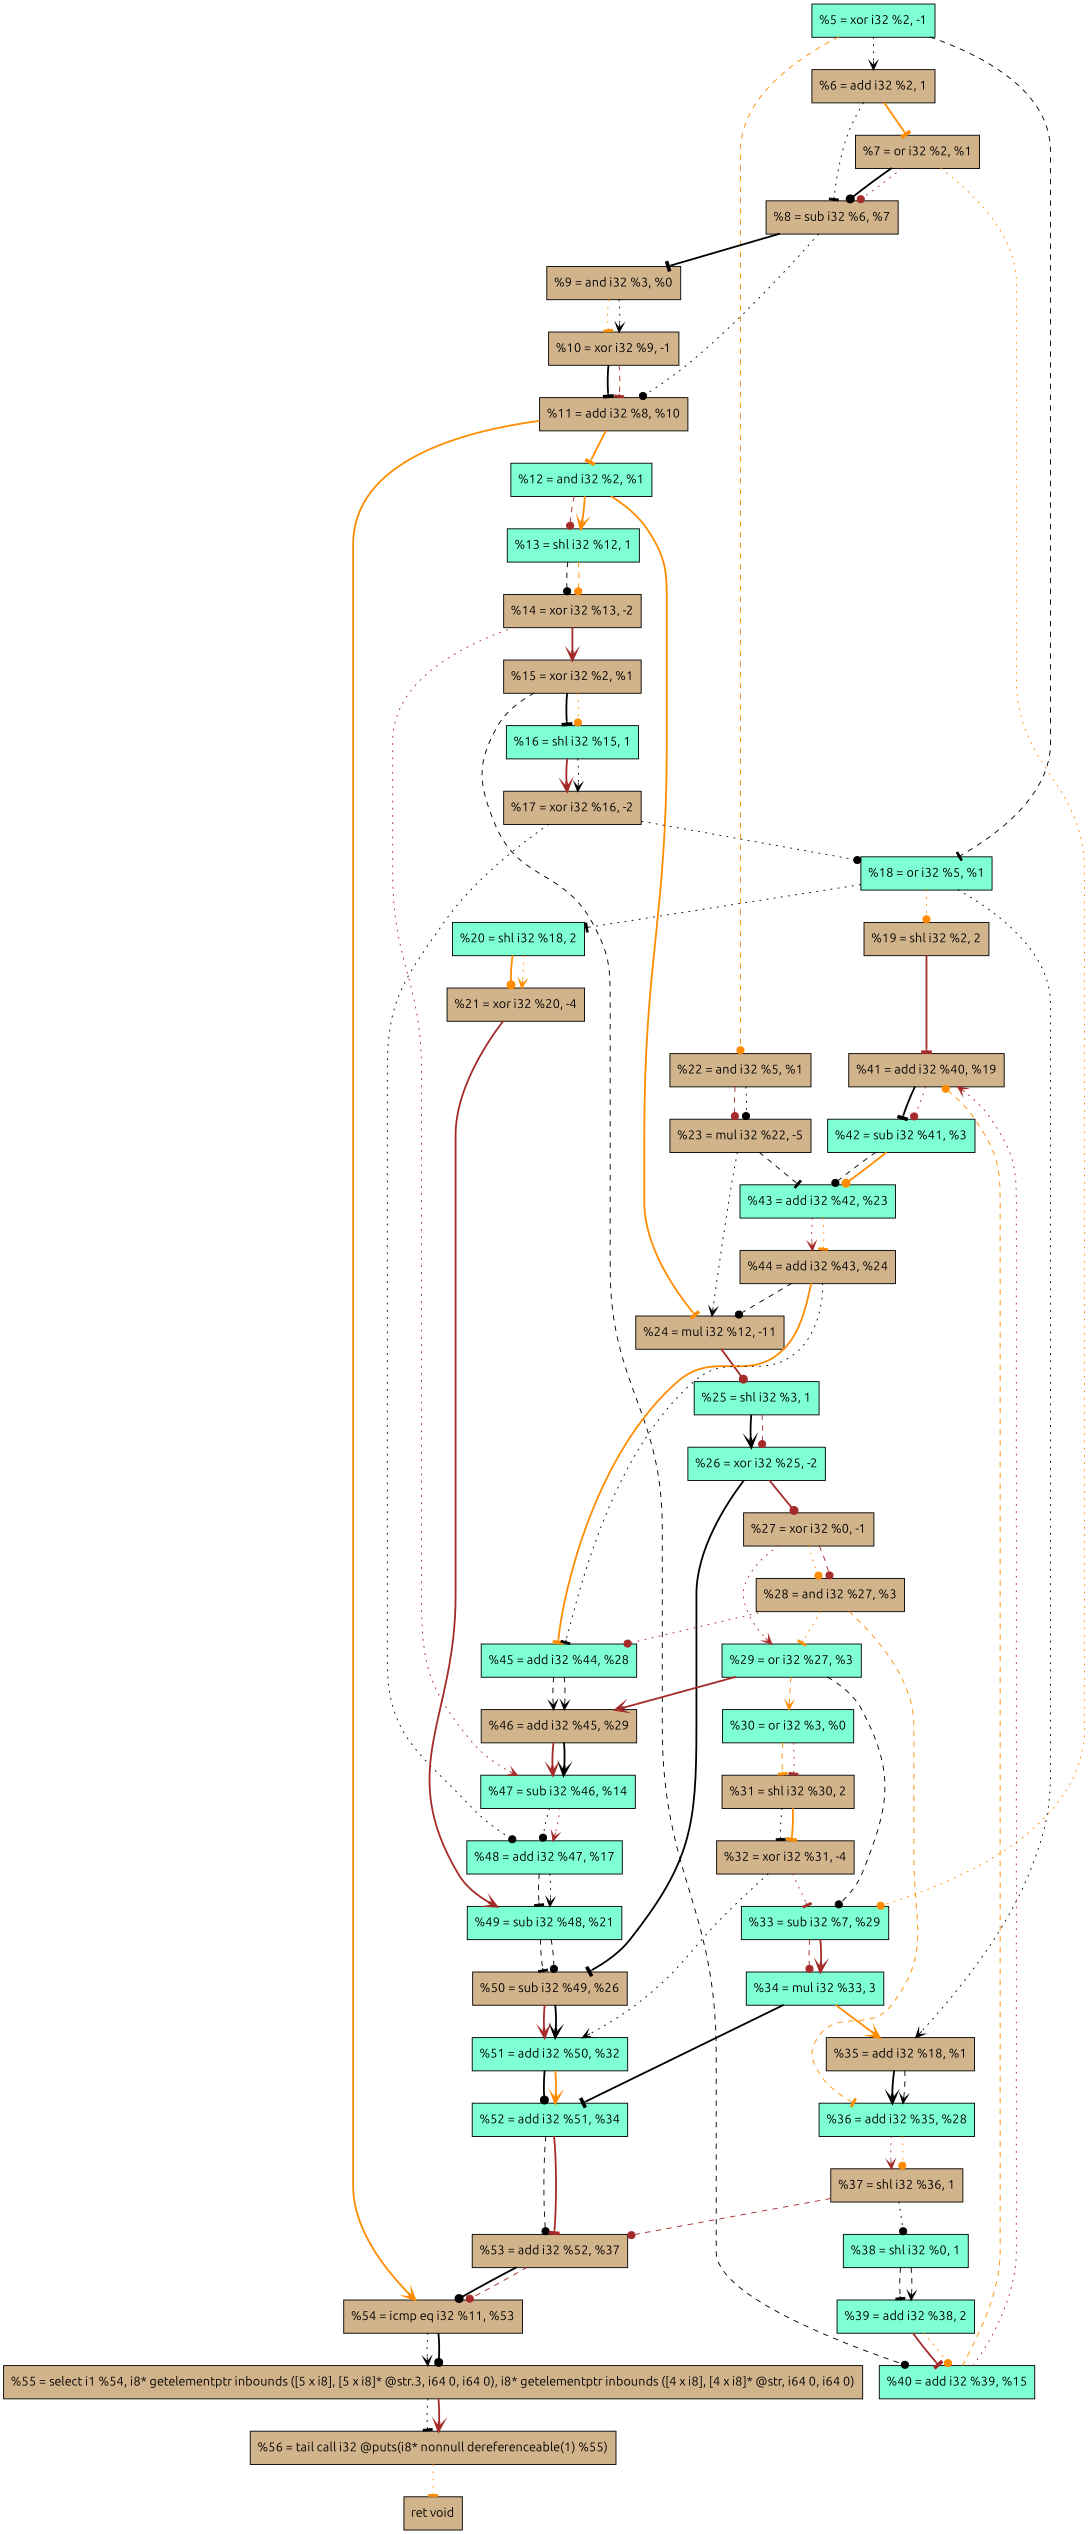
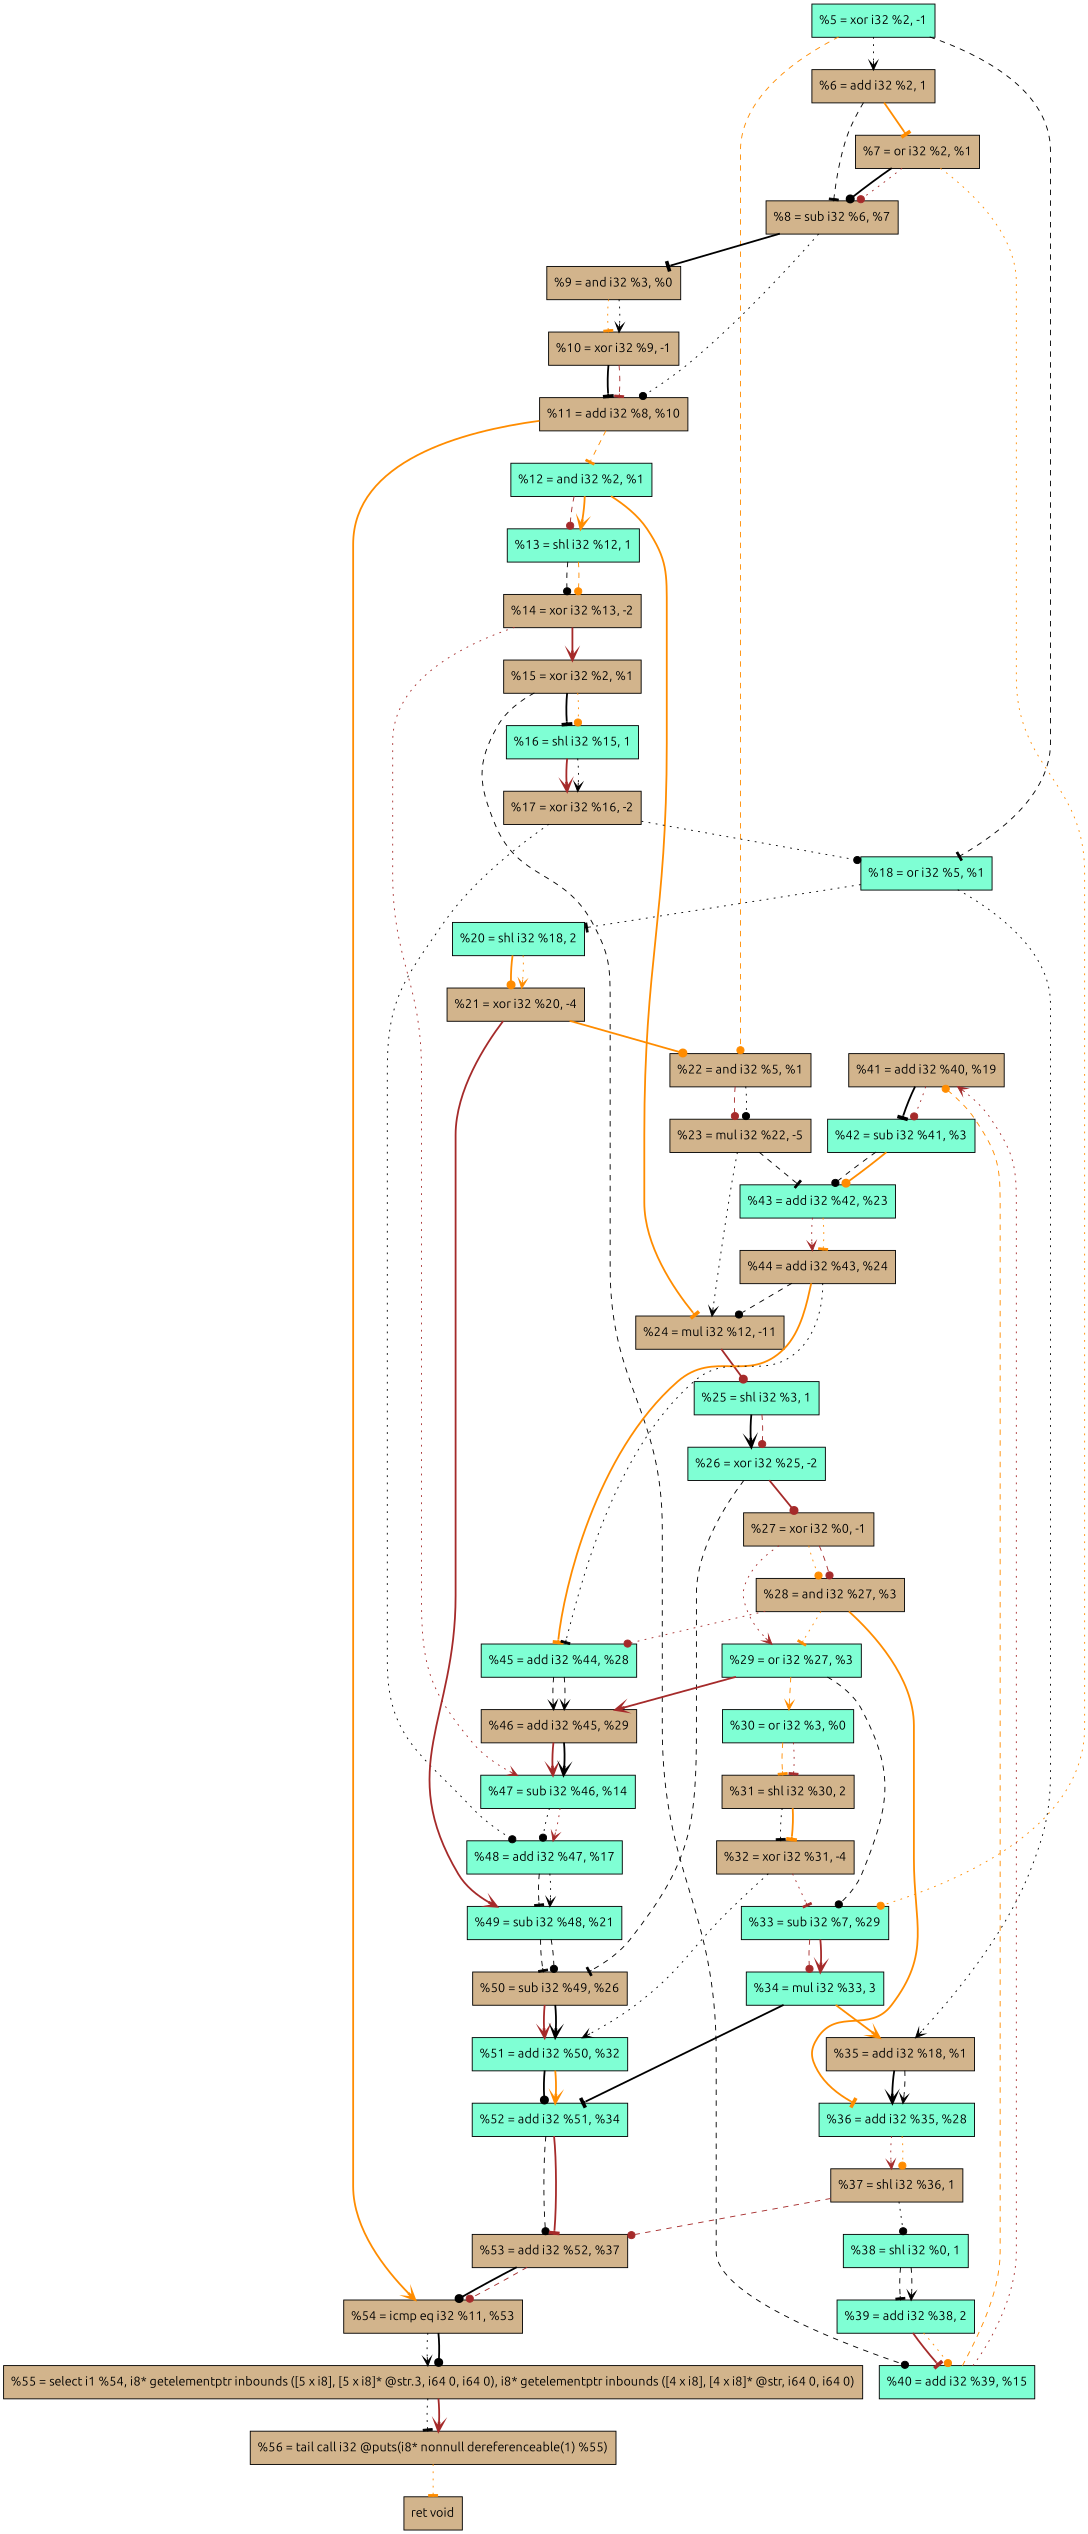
edge "%6 = add i32 %2, 1" -> "%8 = sub i32 %6, %7": style dotted -> dashed
edge "%11 = add i32 %8, %10" -> "%12 = and i32 %2, %1": style bold -> dashed
node "%19 = shl i32 %2, 2": removed
edge "%21 = xor i32 %20, -4" -> "%22 = and i32 %5, %1": added
edge "%26 = xor i32 %25, -2" -> "%50 = sub i32 %49, %26": style bold -> dashed
edge "%28 = and i32 %27, %3" -> "%36 = add i32 %35, %28": style dashed -> bold
